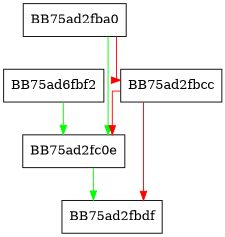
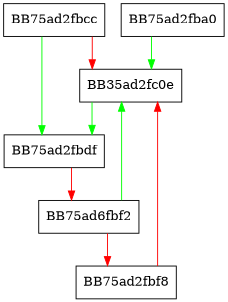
edge "BB75ad2fba0" -> "BB75ad2fbcc": removed
edge "BB75ad2fbcc" -> "BB75ad2fbdf": color red -> green
node "BB75ad2fc0e": label "BB75ad2fc0e" -> "BB35ad2fc0e"
edge "BB75ad2fbdf" -> "BB75ad6fbf2": added
node "BB75ad2fbf8": added
